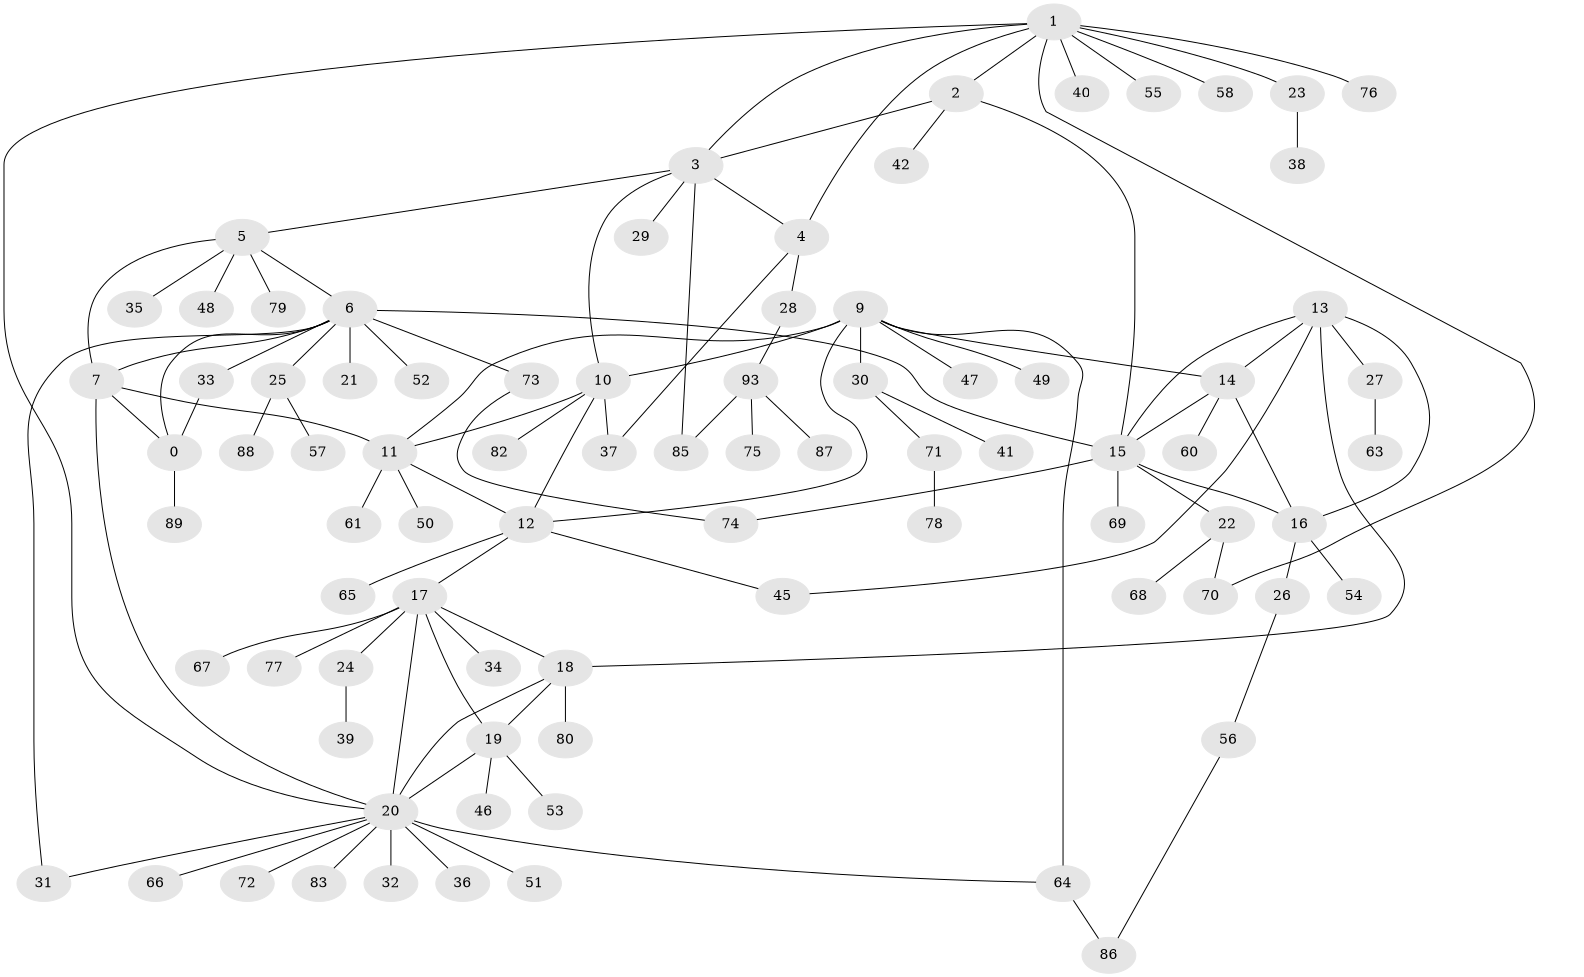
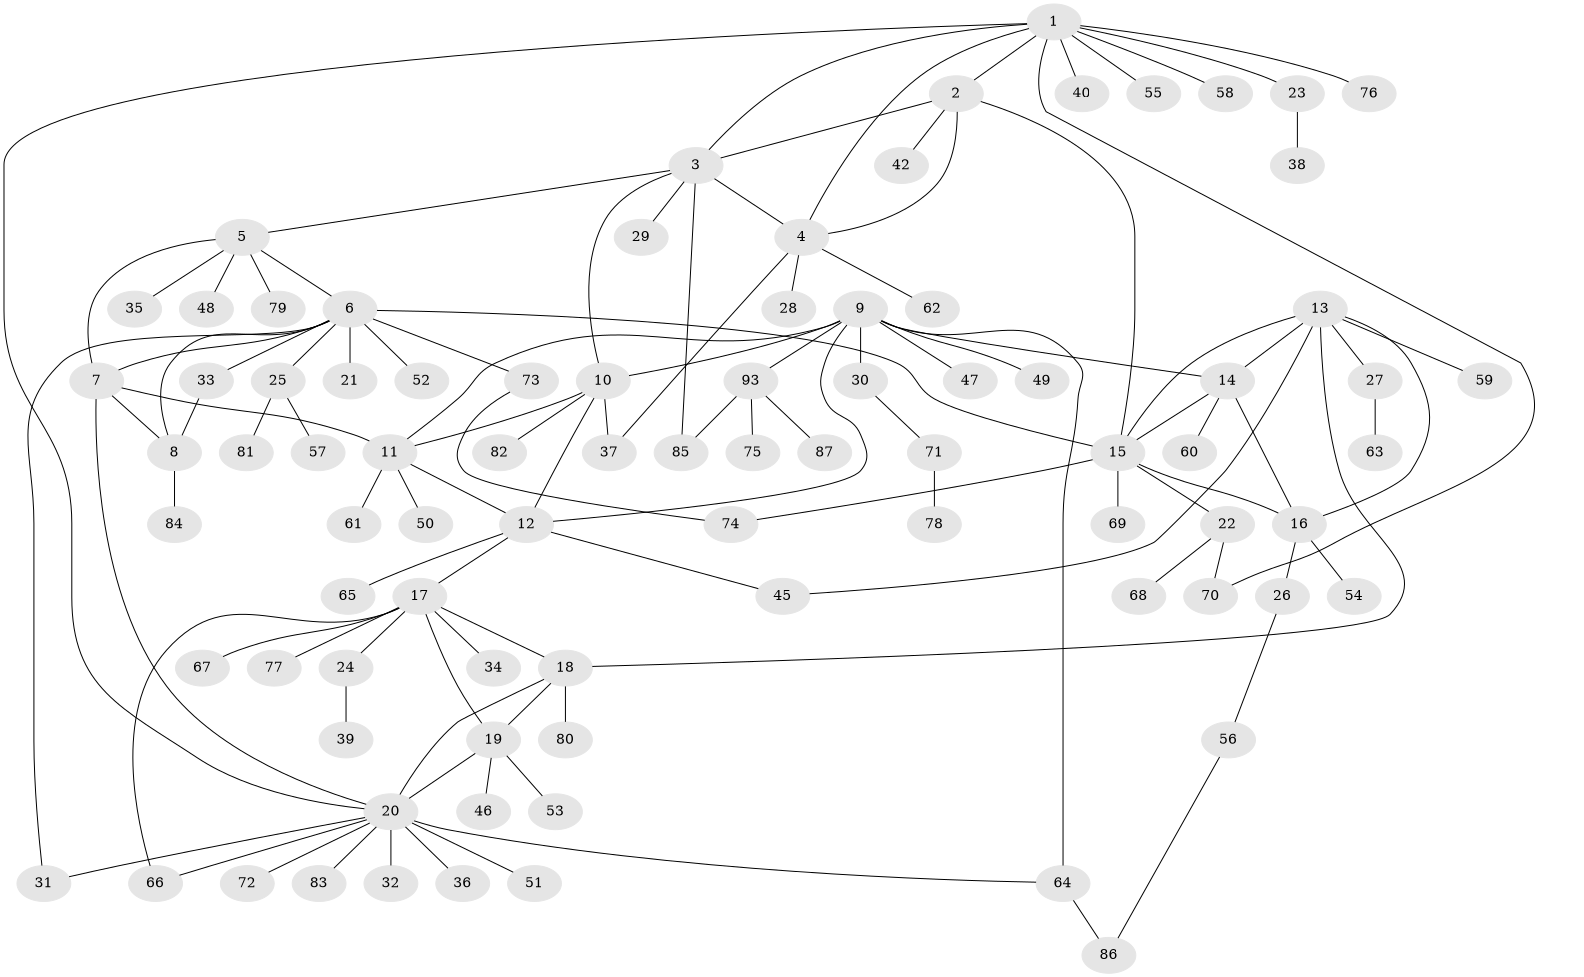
edge "2" -- "4": added
node "62": added
edge "28" -- "93": now "9" -- "93"
node "59": added
node "0": label "0" -> "8"
node "88": label "88" -> "81"
node "41": removed
node "89": label "89" -> "84"
edge "17" -- "20": now "17" -- "66"
